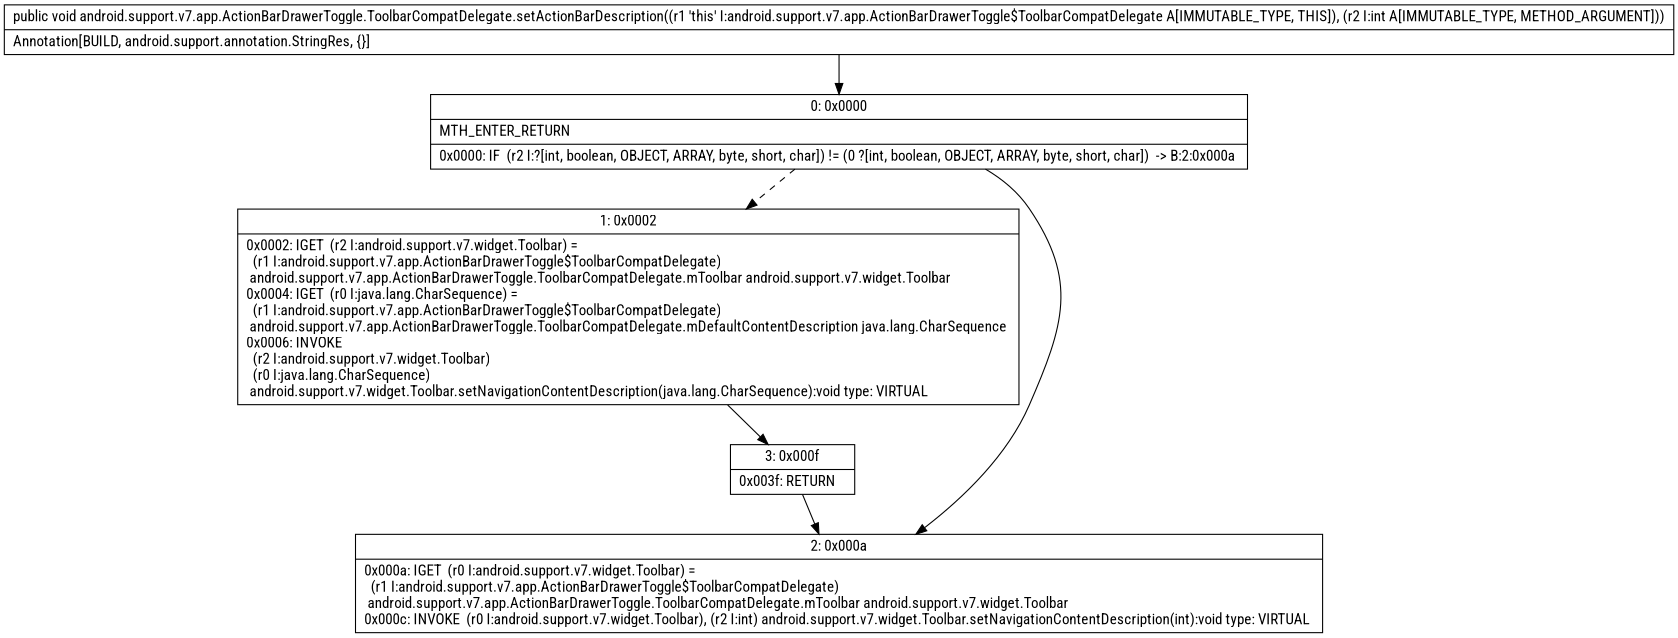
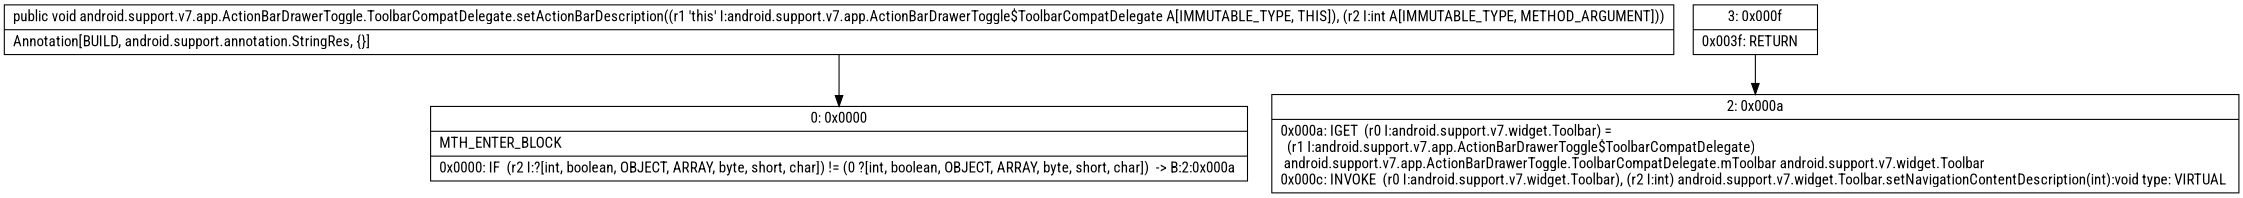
node "0: 0x0000": text "MTH_ENTER_RETURN" -> "MTH_ENTER_BLOCK"
node "1: 0x0002": removed
edge "0: 0x0000" -> "2: 0x000a": removed
